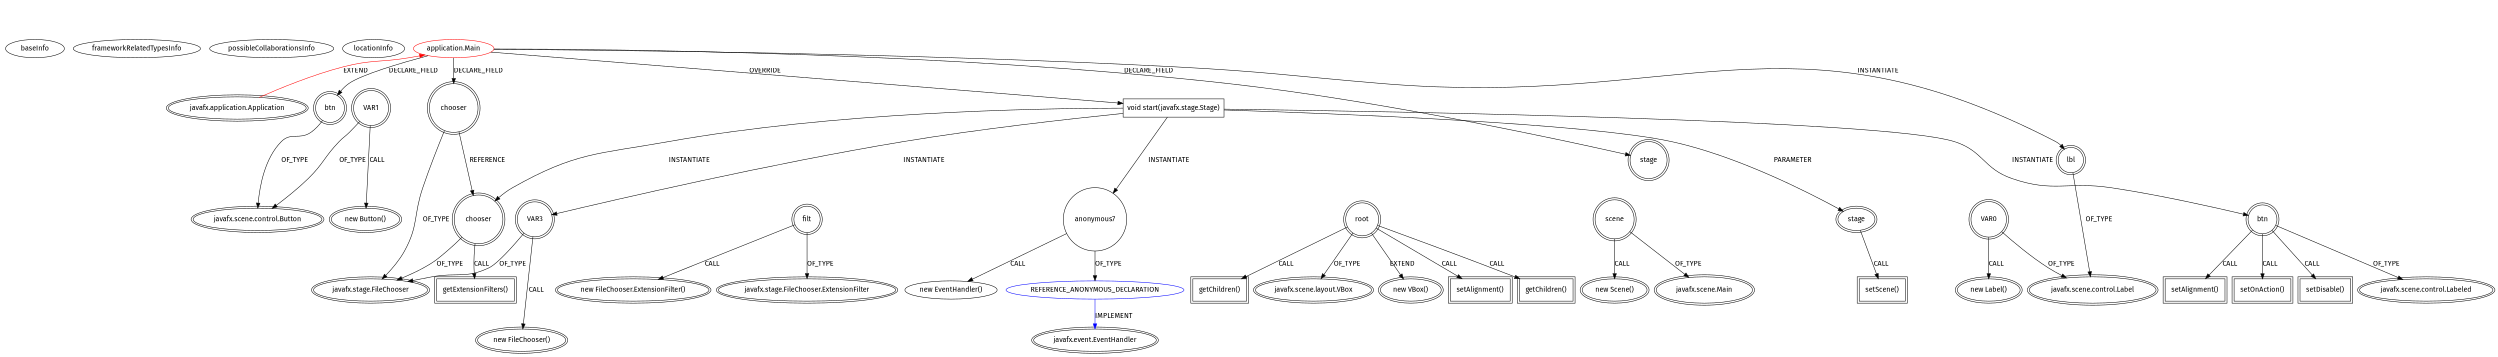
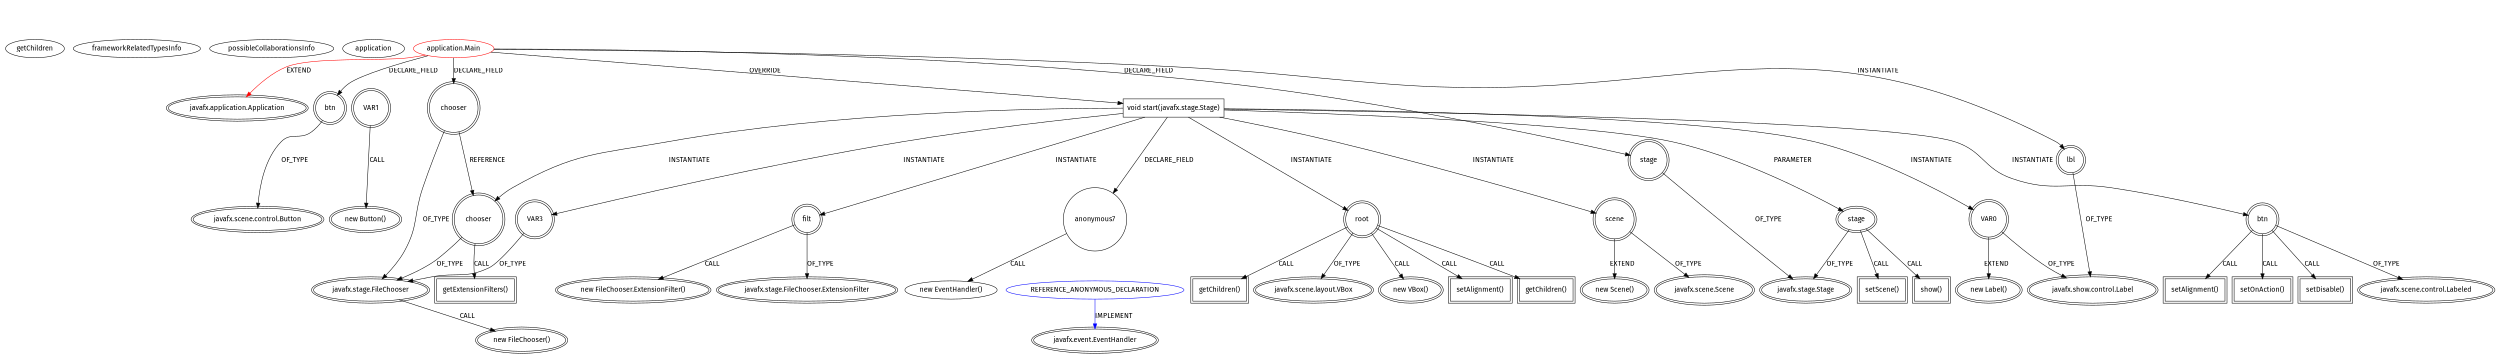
node "baseInfo": label "baseInfo" -> "getChildren"
node "locationInfo": label "locationInfo" -> "application"
edge "javafx.application.Application" -> "application.Main": reversed
edge "void start(javafx.stage.Stage)" -> "VAR0": added, label "INSTANTIATE"
edge "void start(javafx.stage.Stage)" -> "anonymous7": label "INSTANTIATE" -> "DECLARE_FIELD"
edge "void start(javafx.stage.Stage)" -> "scene": added, label "INSTANTIATE"
edge "void start(javafx.stage.Stage)" -> "root": added, label "INSTANTIATE"
edge "VAR1" -> "javafx.scene.control.Button": removed, label "OF_TYPE"
edge "void start(javafx.stage.Stage)" -> "filt": added, label "INSTANTIATE"
edge "anonymous7" -> "REFERENCE_ANONYMOUS_DECLARATION": removed, label "OF_TYPE"
edge "root" -> "new VBox()": label "EXTEND" -> "CALL"
edge "scene" -> "new Scene()": label "CALL" -> "EXTEND"
edge "VAR0" -> "new Label()": label "CALL" -> "EXTEND"
edge "VAR3" -> "new FileChooser()": now "javafx.stage.FileChooser" -> "new FileChooser()"
node "javafx.scene.Main": label "javafx.scene.Main" -> "javafx.scene.Scene"
node "javafx.stage.Stage": added
node "show()": added
node "javafx.scene.control.Label": label "javafx.scene.control.Label" -> "javafx.show.control.Label"
